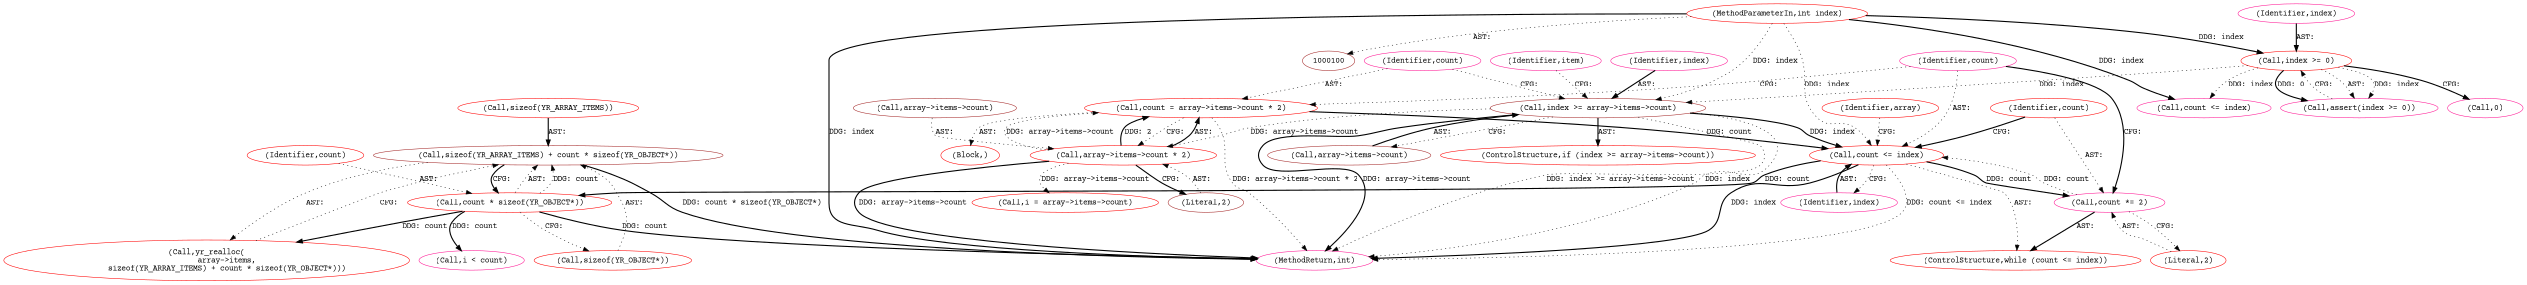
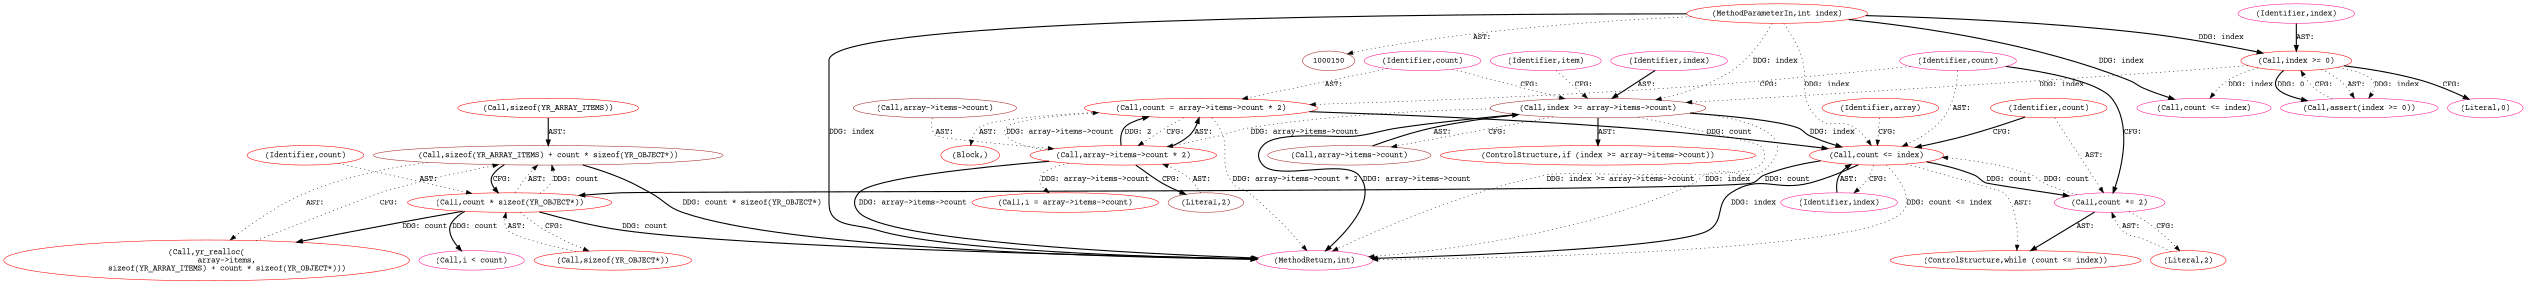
node "1000100": label "1000100" -> "1000150"
node "(Call,0)": label "(Call,0)" -> "(Literal,0)"
edge "(Call,sizeof(YR_OBJECT*))" -> "(Call,sizeof(YR_ARRAY_ITEMS) + count * sizeof(YR_OBJECT*))": now "(Call,sizeof(YR_OBJECT*))" -> "(Call,count * sizeof(YR_OBJECT*))"
